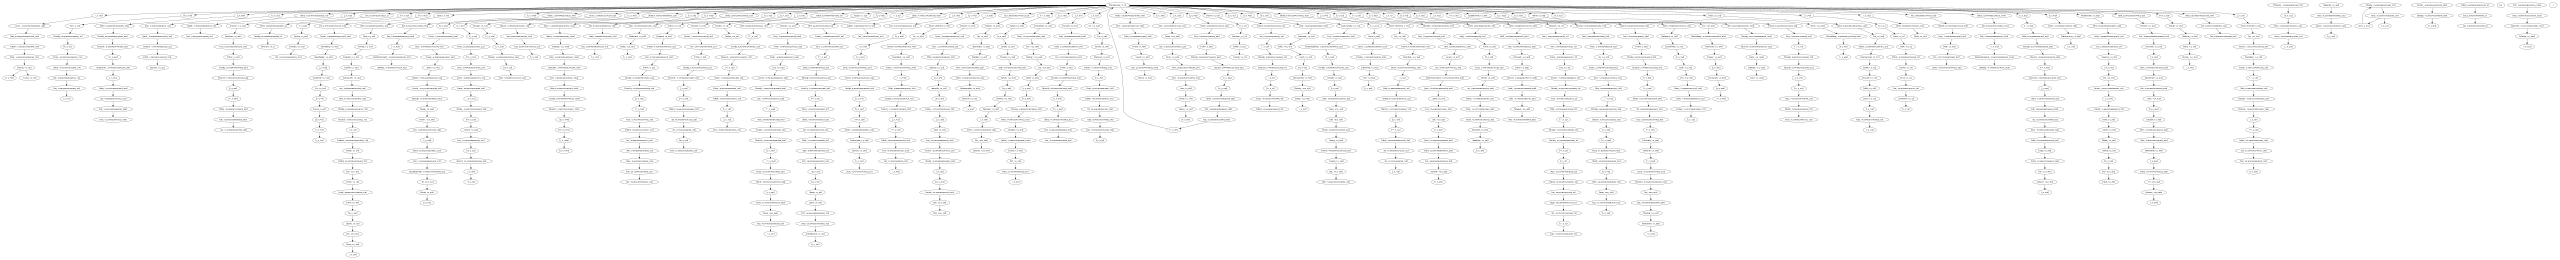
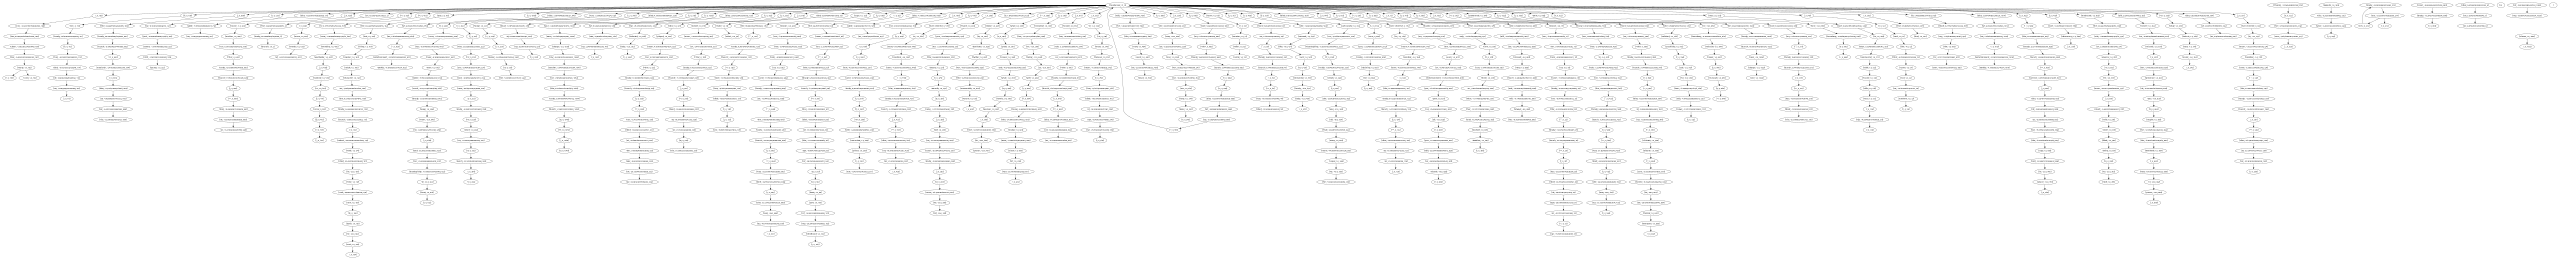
node "('favorite', -5.5711570428574895, 1031)": removed
